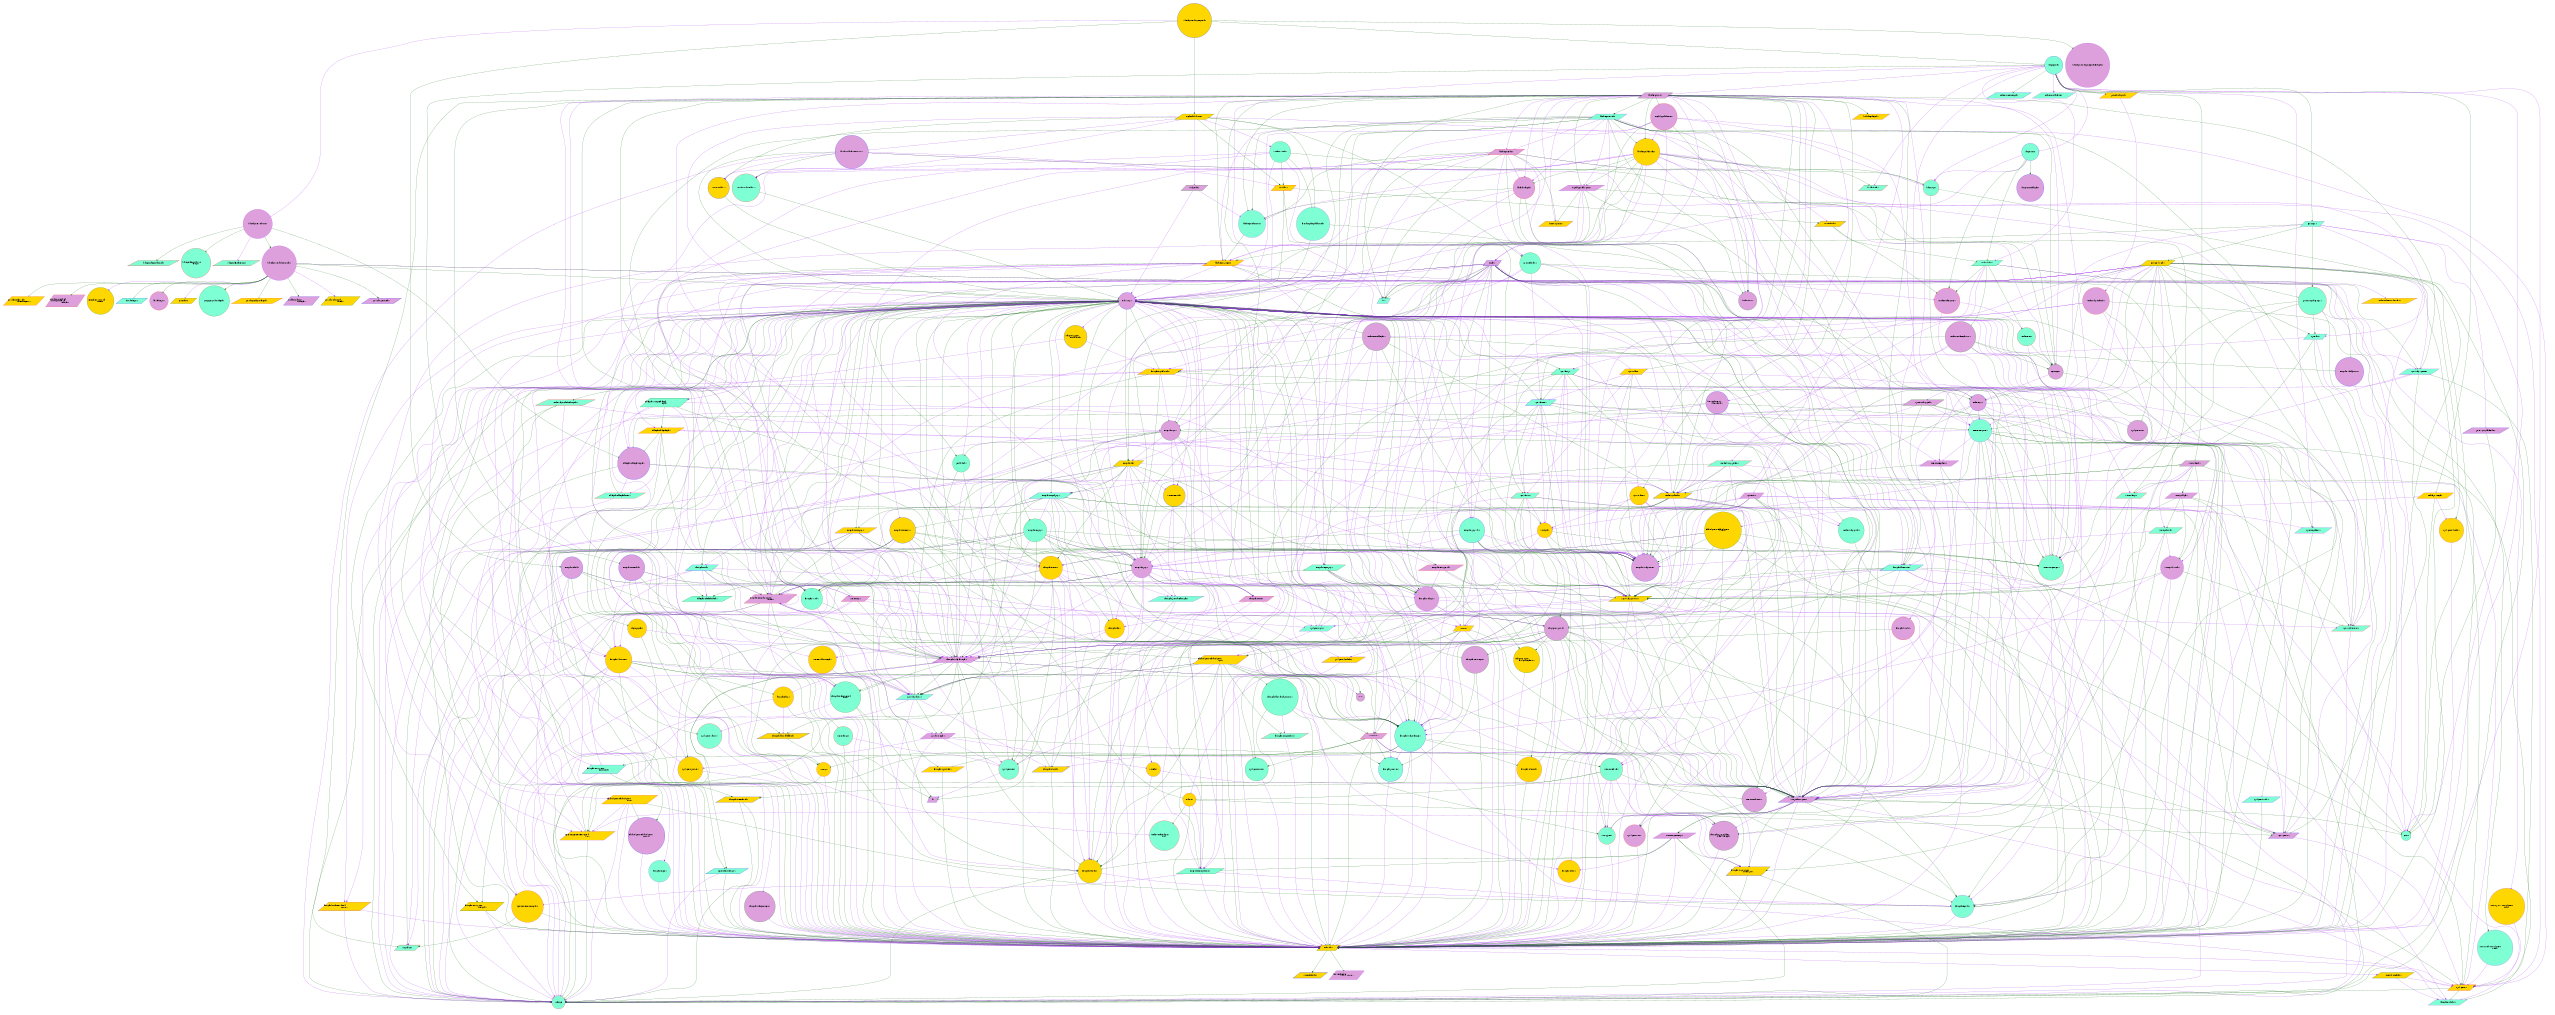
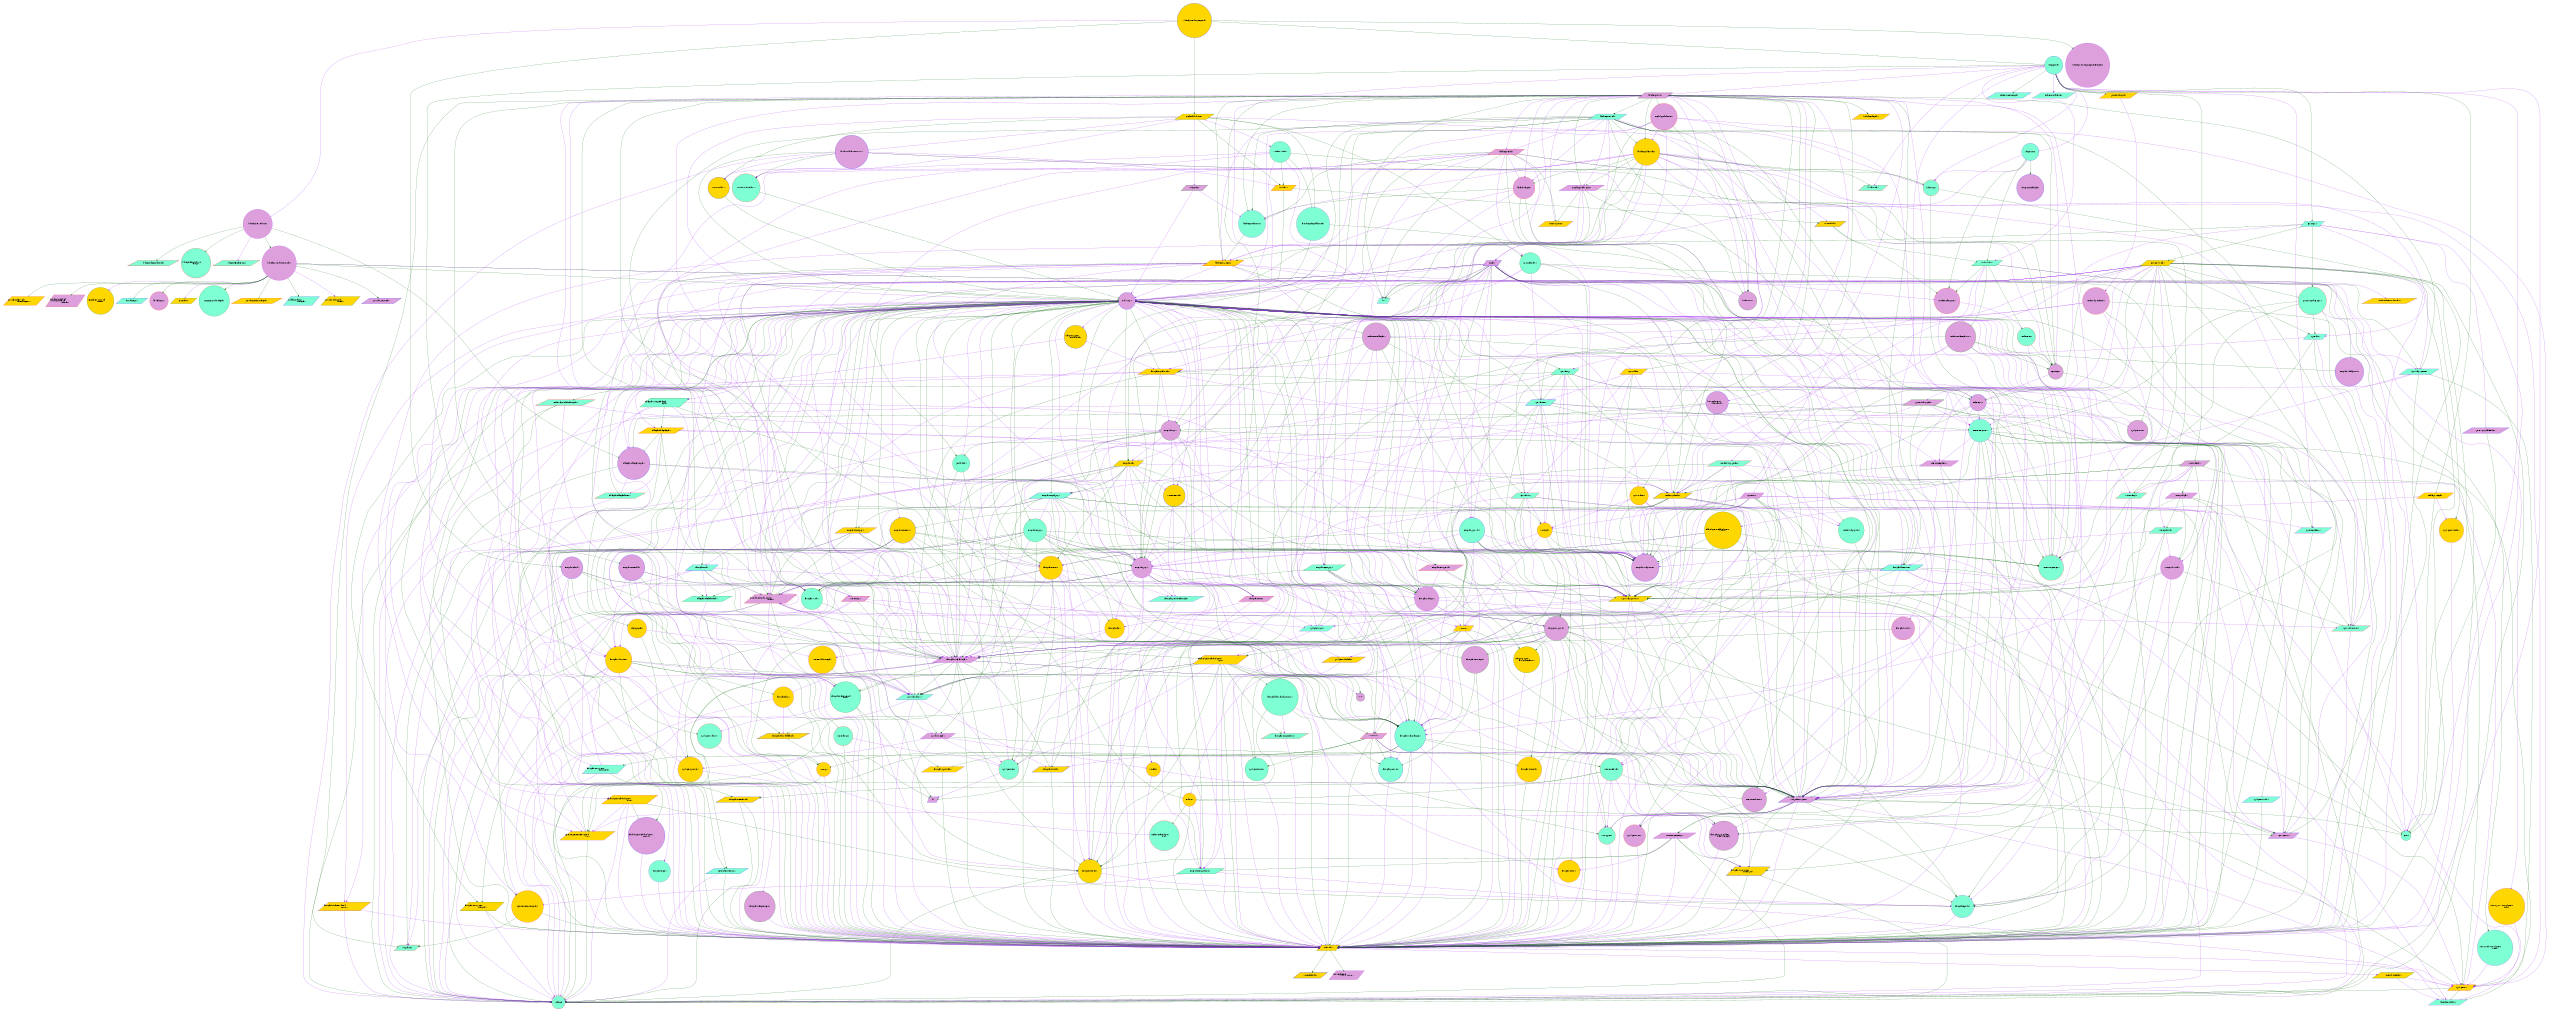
edge "Input/Reply.h" -> "Math/IntPoint.h": now "CoreMinimal.h" -> "Math/IntPoint.h"
node "api/peer_connection _interface.h": fillcolor plum -> aquamarine
